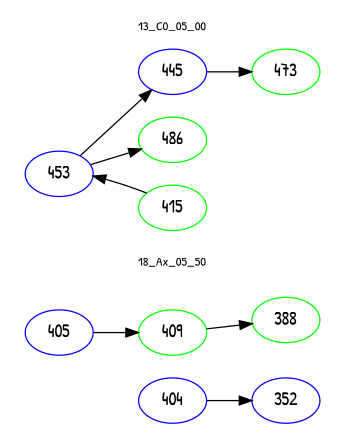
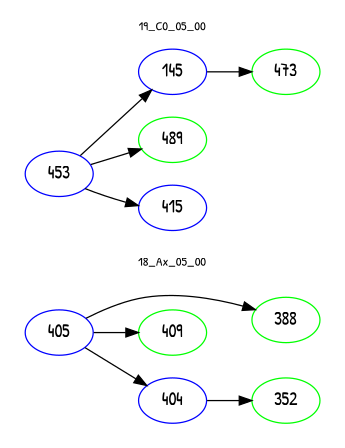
cluster "13_C0_05_00": label "13_C0_05_00" -> "19_C0_05_00"
node "445": label "445" -> "145"
node "486": label "486" -> "489"
edge "415" -> "453": reversed
node "415": color green -> blue
cluster "18_Ax_05_50": label "18_Ax_05_50" -> "18_Ax_05_00"
edge "409" -> "388": now "405" -> "388"
edge "405" -> "404": added
node "352": color blue -> green
